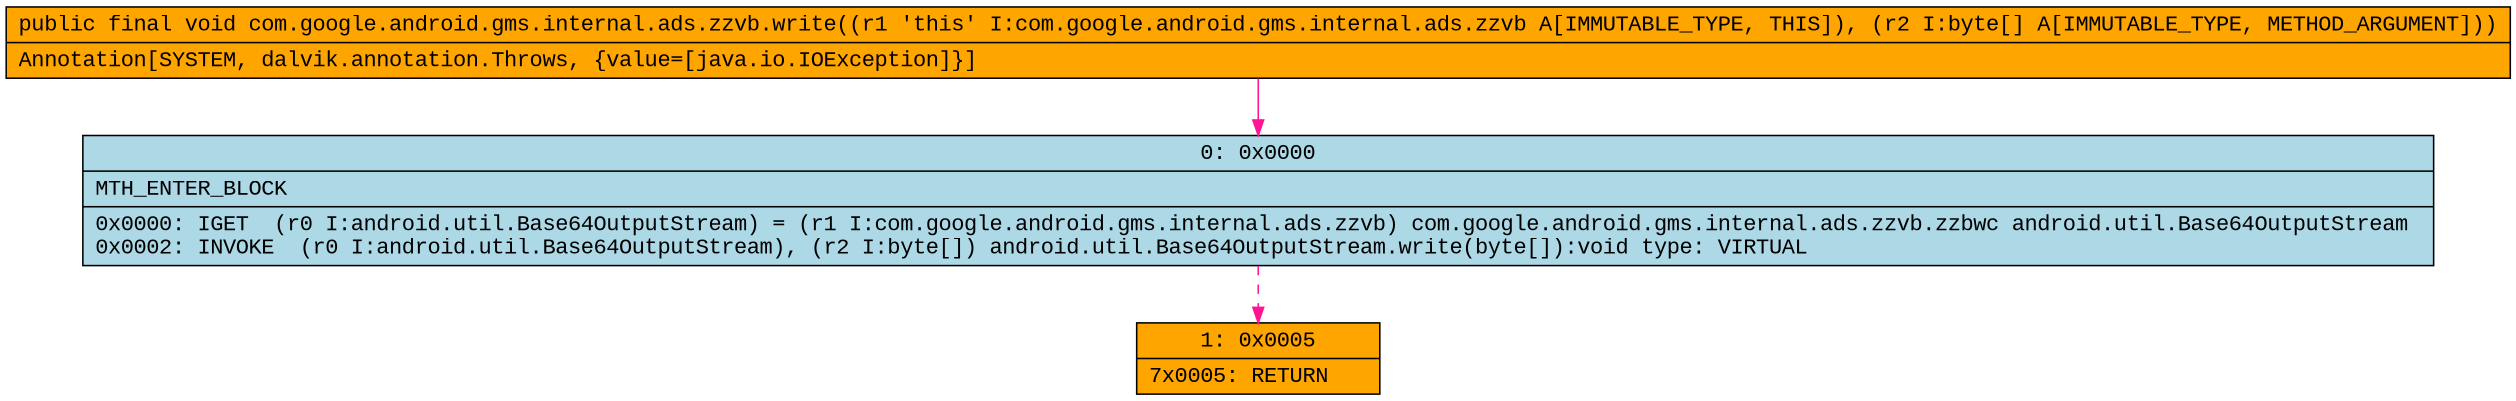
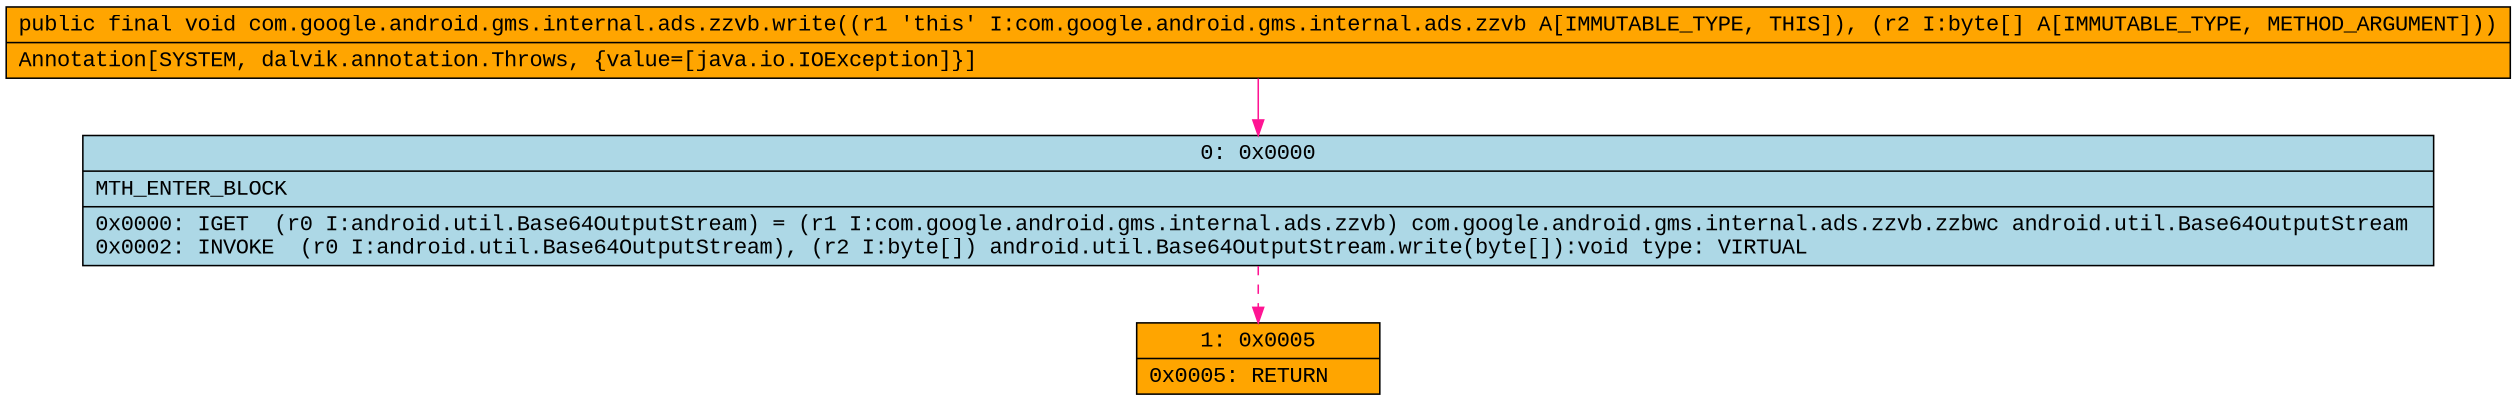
node "1: 0x0005": text "7x0005: RETURN" -> "0x0005: RETURN"
